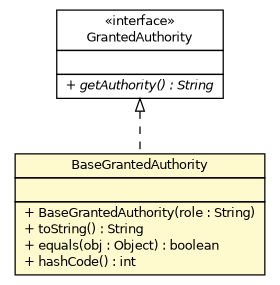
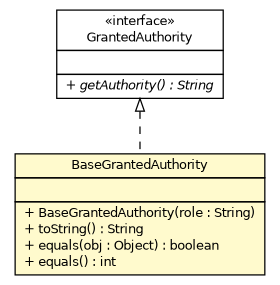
node "BaseGrantedAuthority": text "+ hashCode() : int" -> "+ equals() : int"
